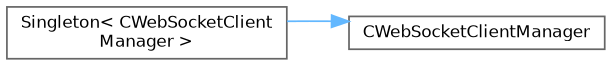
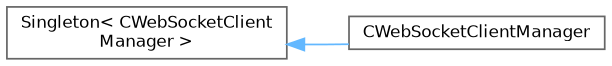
edge "Singleton< CWebSocketClient Manager >" -> "CWebSocketClientManager": reversed
